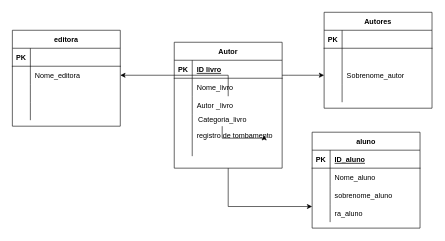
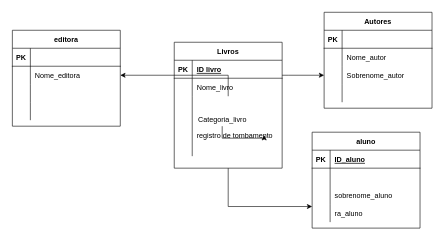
node "Autor": label "Autor" -> "Livros"
node "Nome_autor": added
node "Autor _livro": removed
node "Nome_aluno": removed
